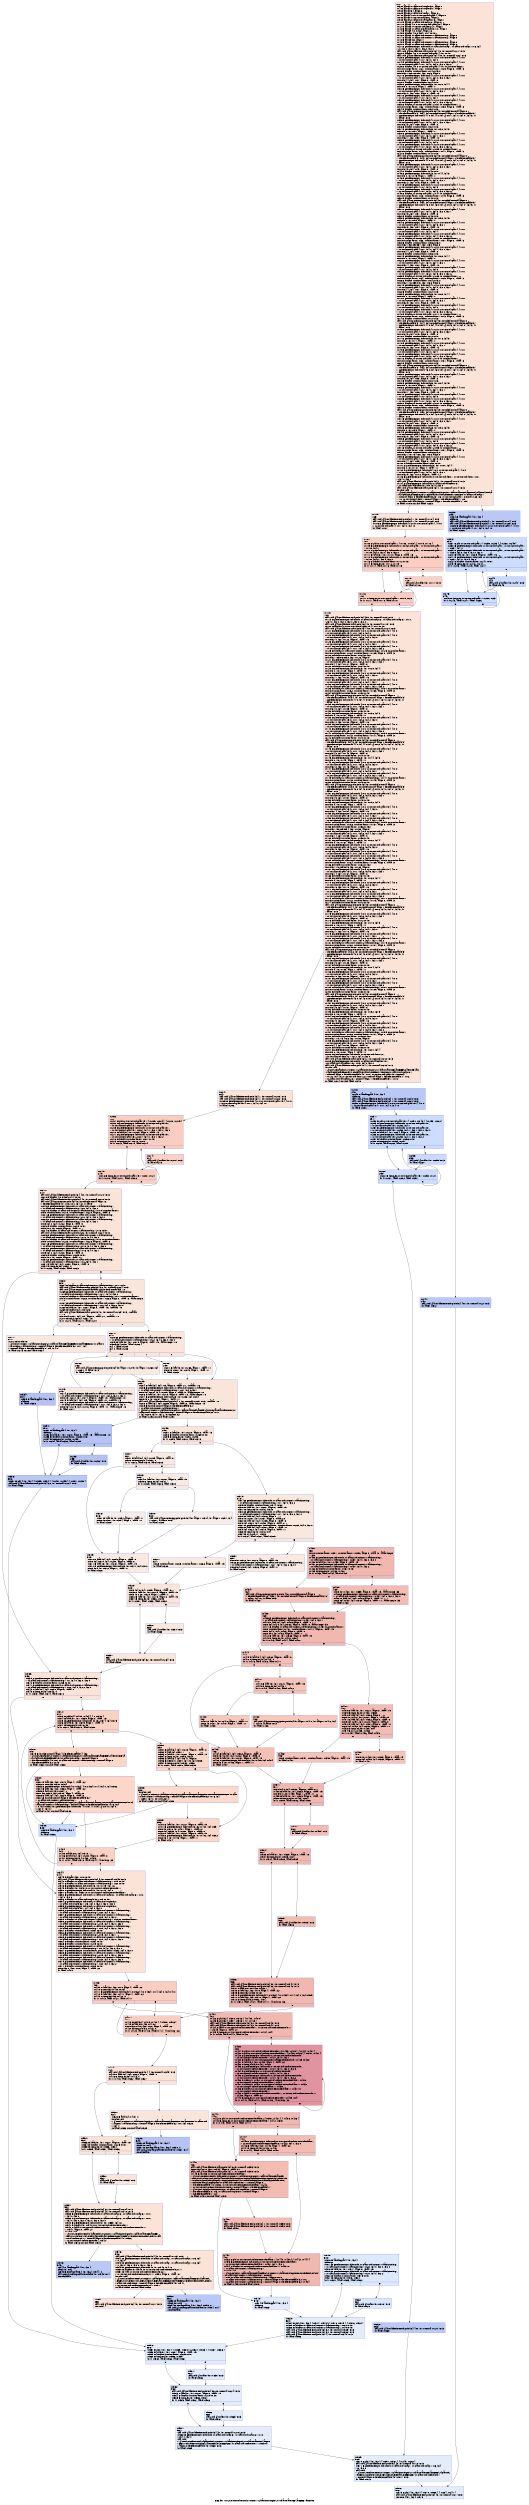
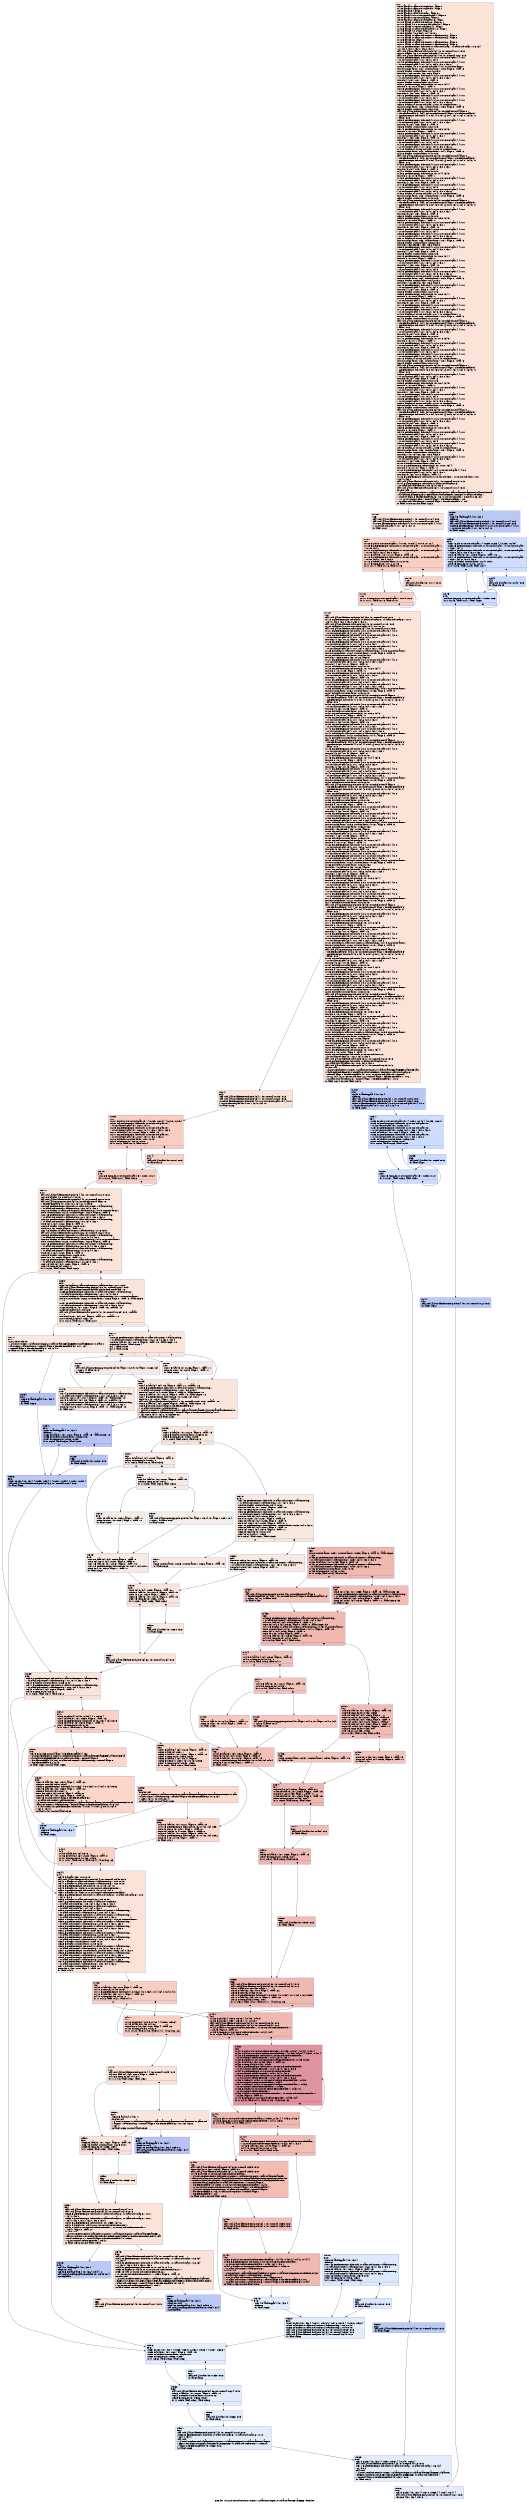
node "%271:": text "to label %273 unwind label %334" -> "to label %473 unwind label %334"
